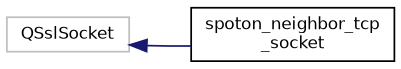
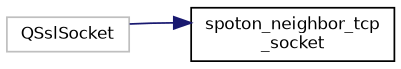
edge "spoton_neighbor_tcp _socket" -> "QSslSocket": reversed
